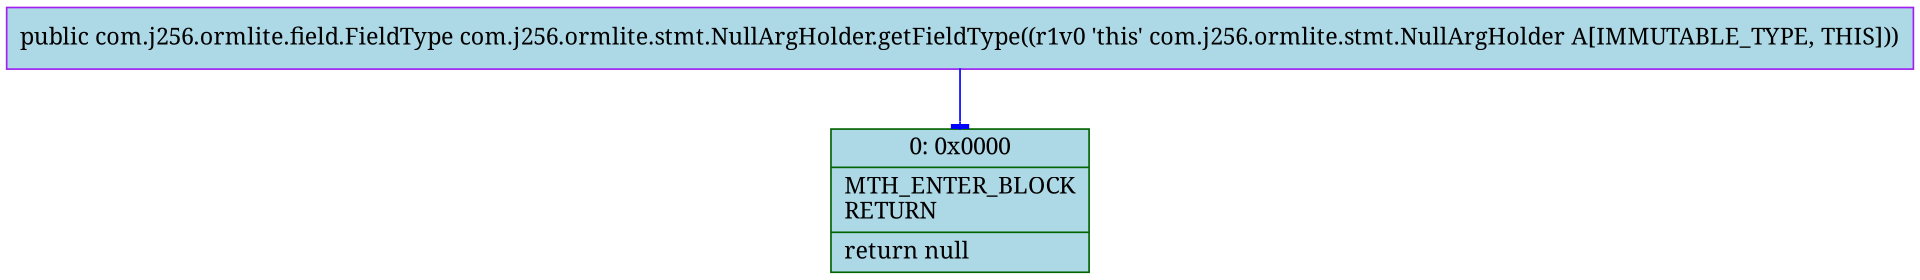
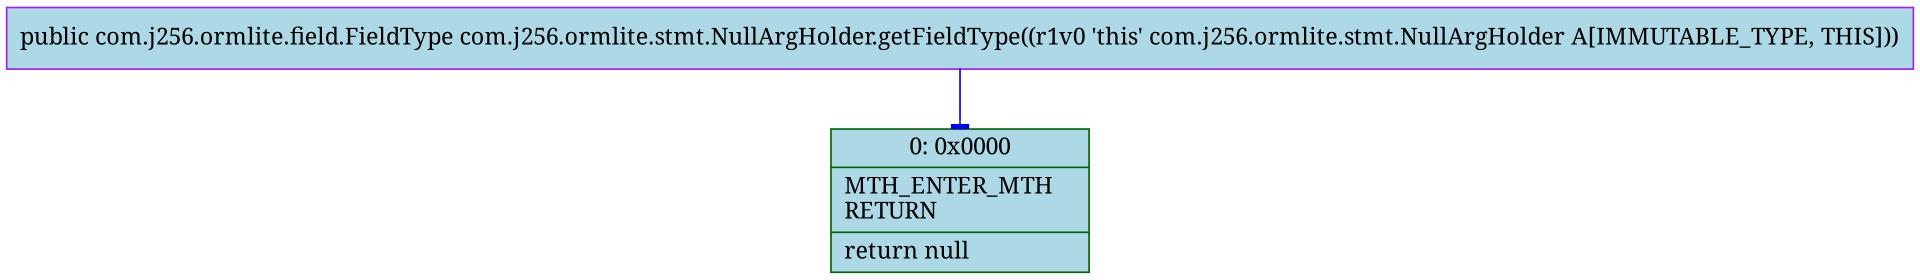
node "0: 0x0000": text "MTH_ENTER_BLOCK" -> "MTH_ENTER_MTH"
